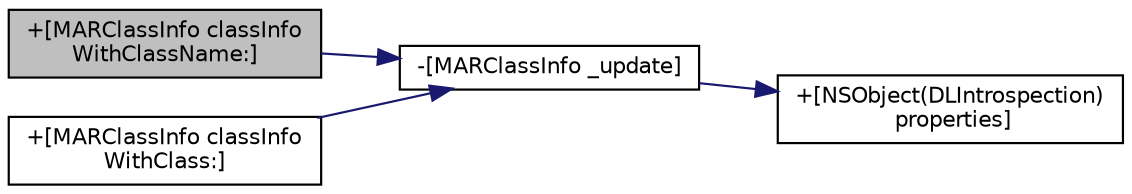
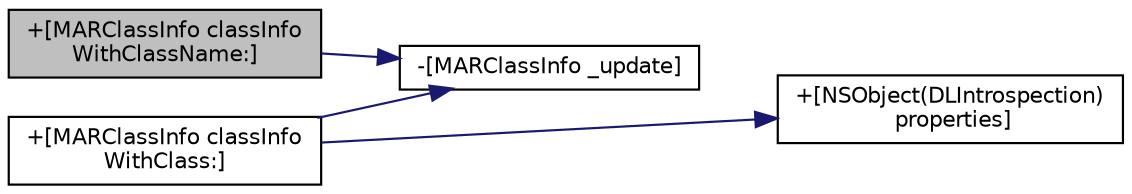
edge "-[MARClassInfo _update]" -> "+[NSObject(DLIntrospection) properties]": now "+[MARClassInfo classInfo WithClass:]" -> "+[NSObject(DLIntrospection) properties]"
